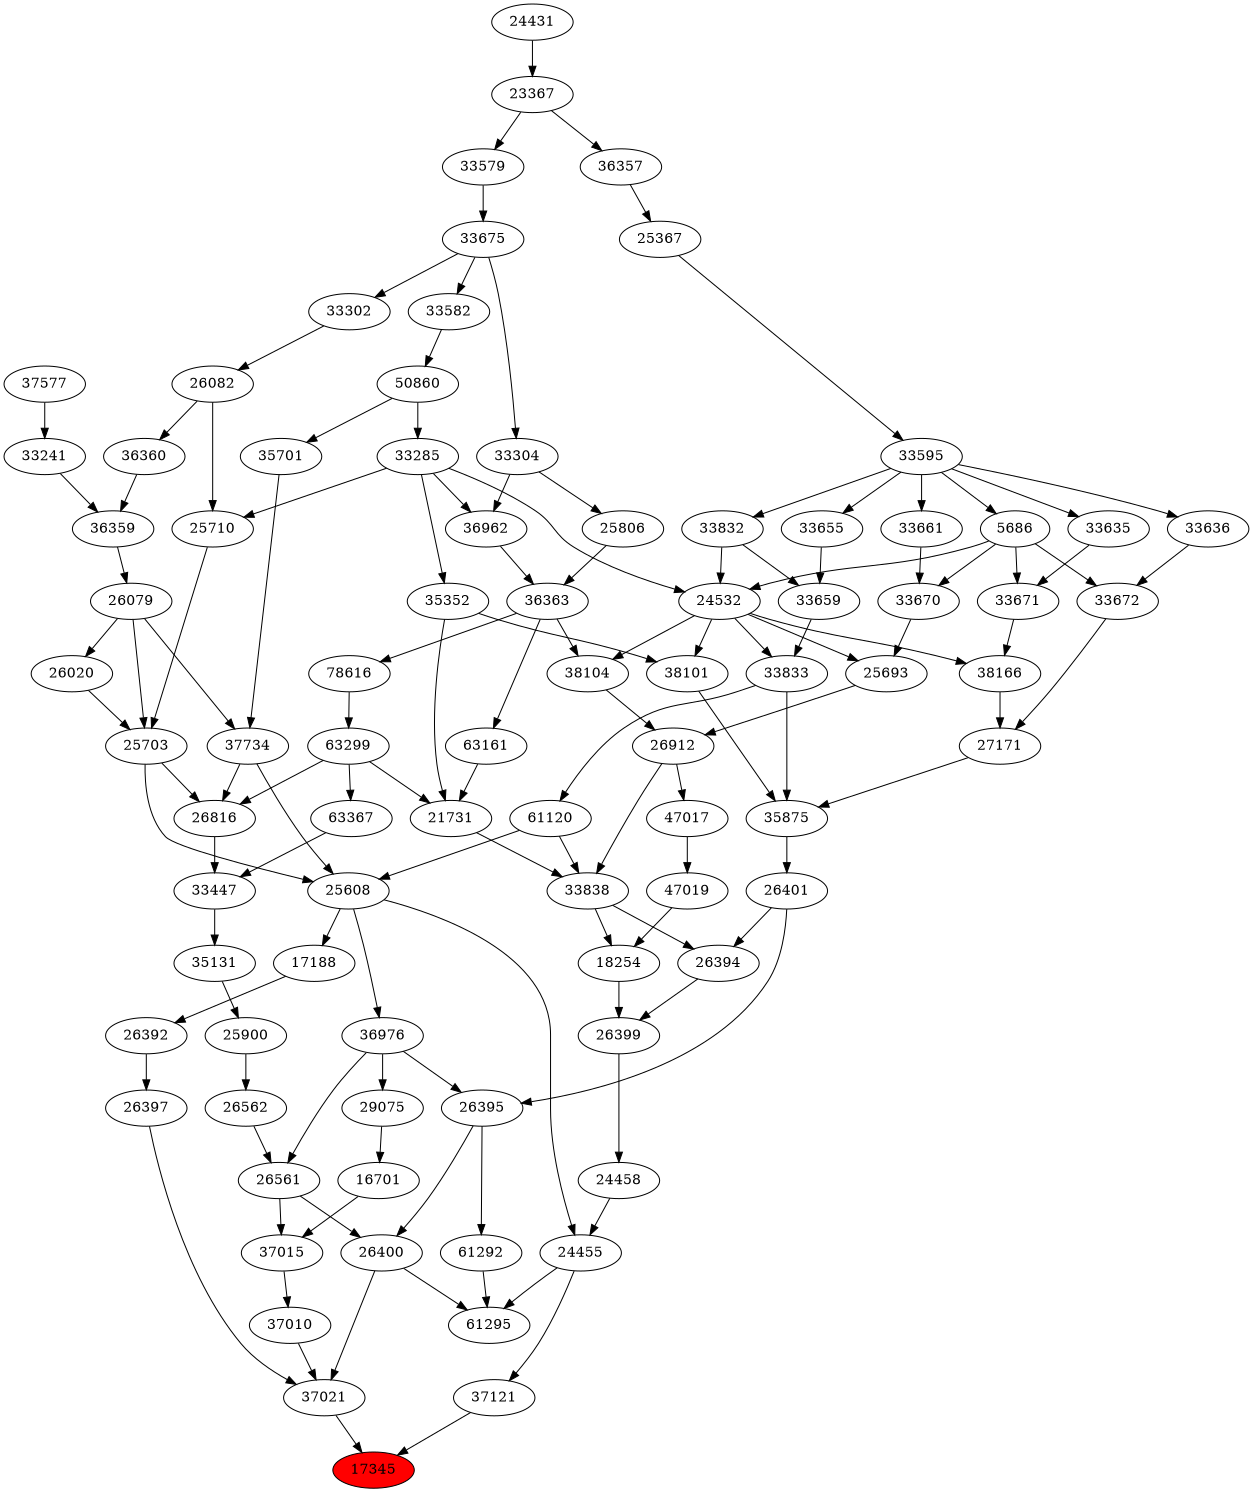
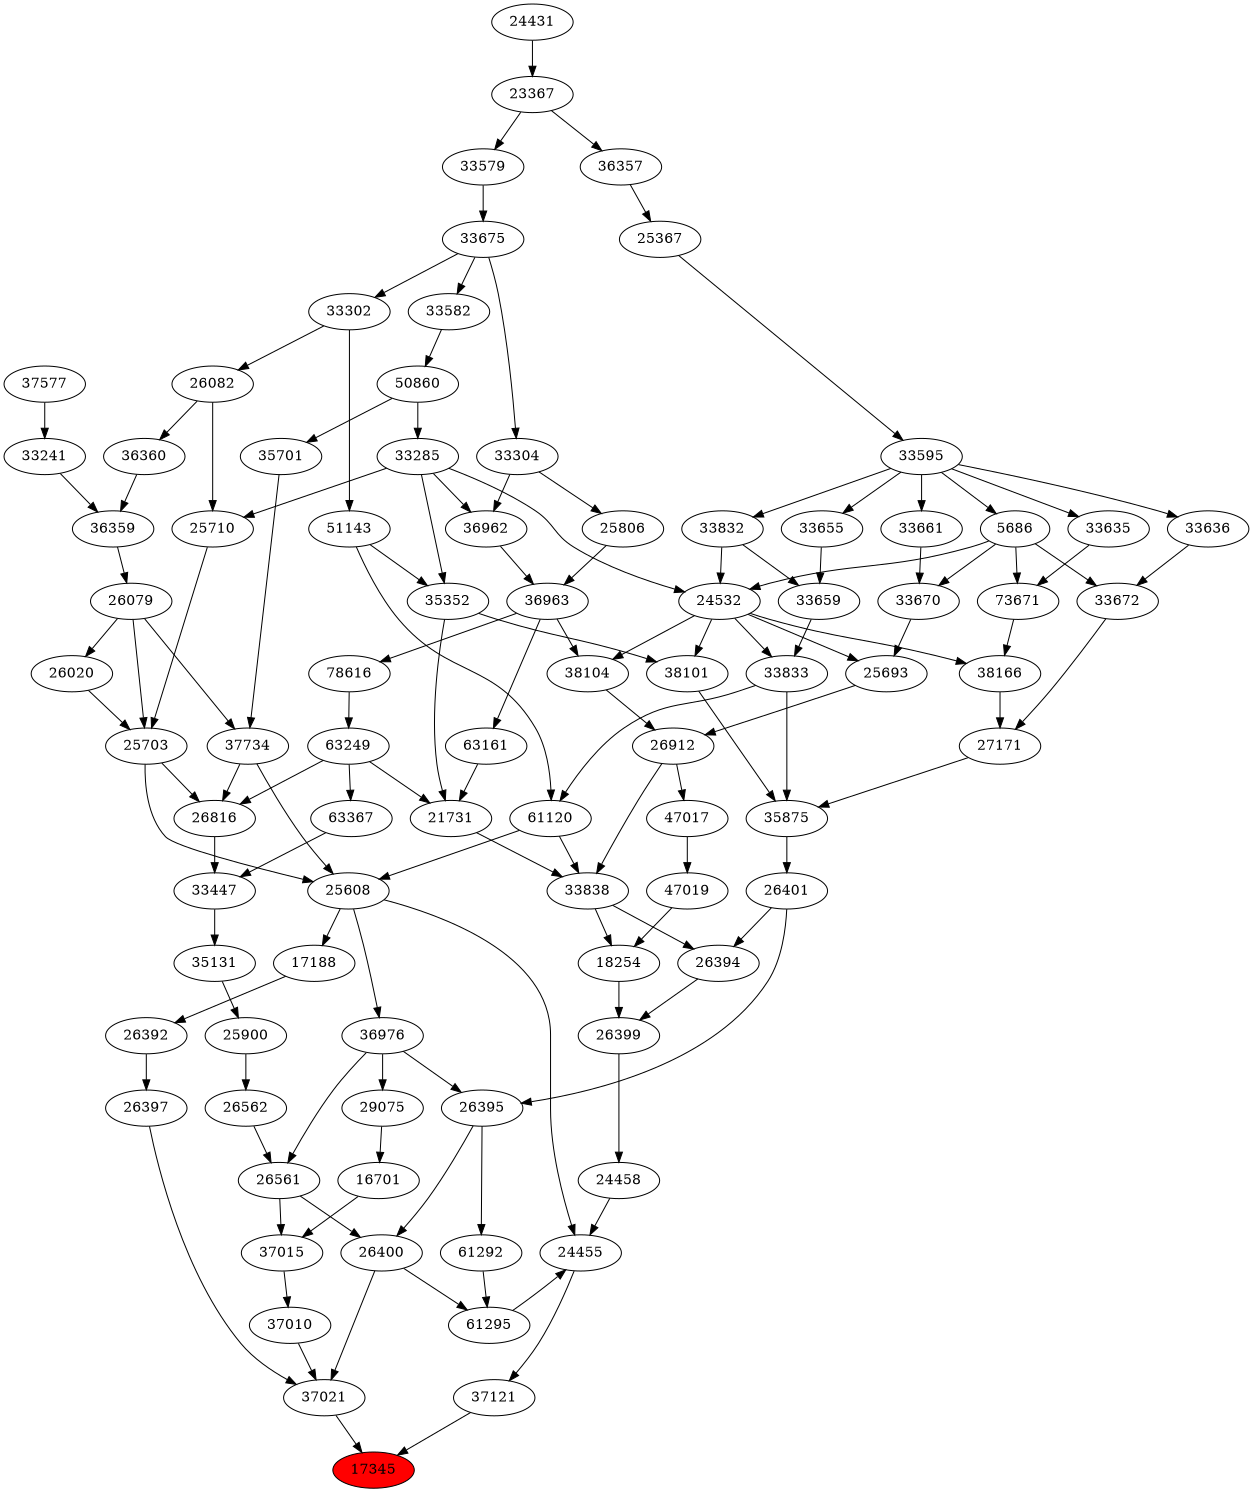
node "51143": added
node "36363": label "36363" -> "36963"
node "33671": label "33671" -> "73671"
node "63299": label "63299" -> "63249"
edge "24455" -> "61295": reversed
